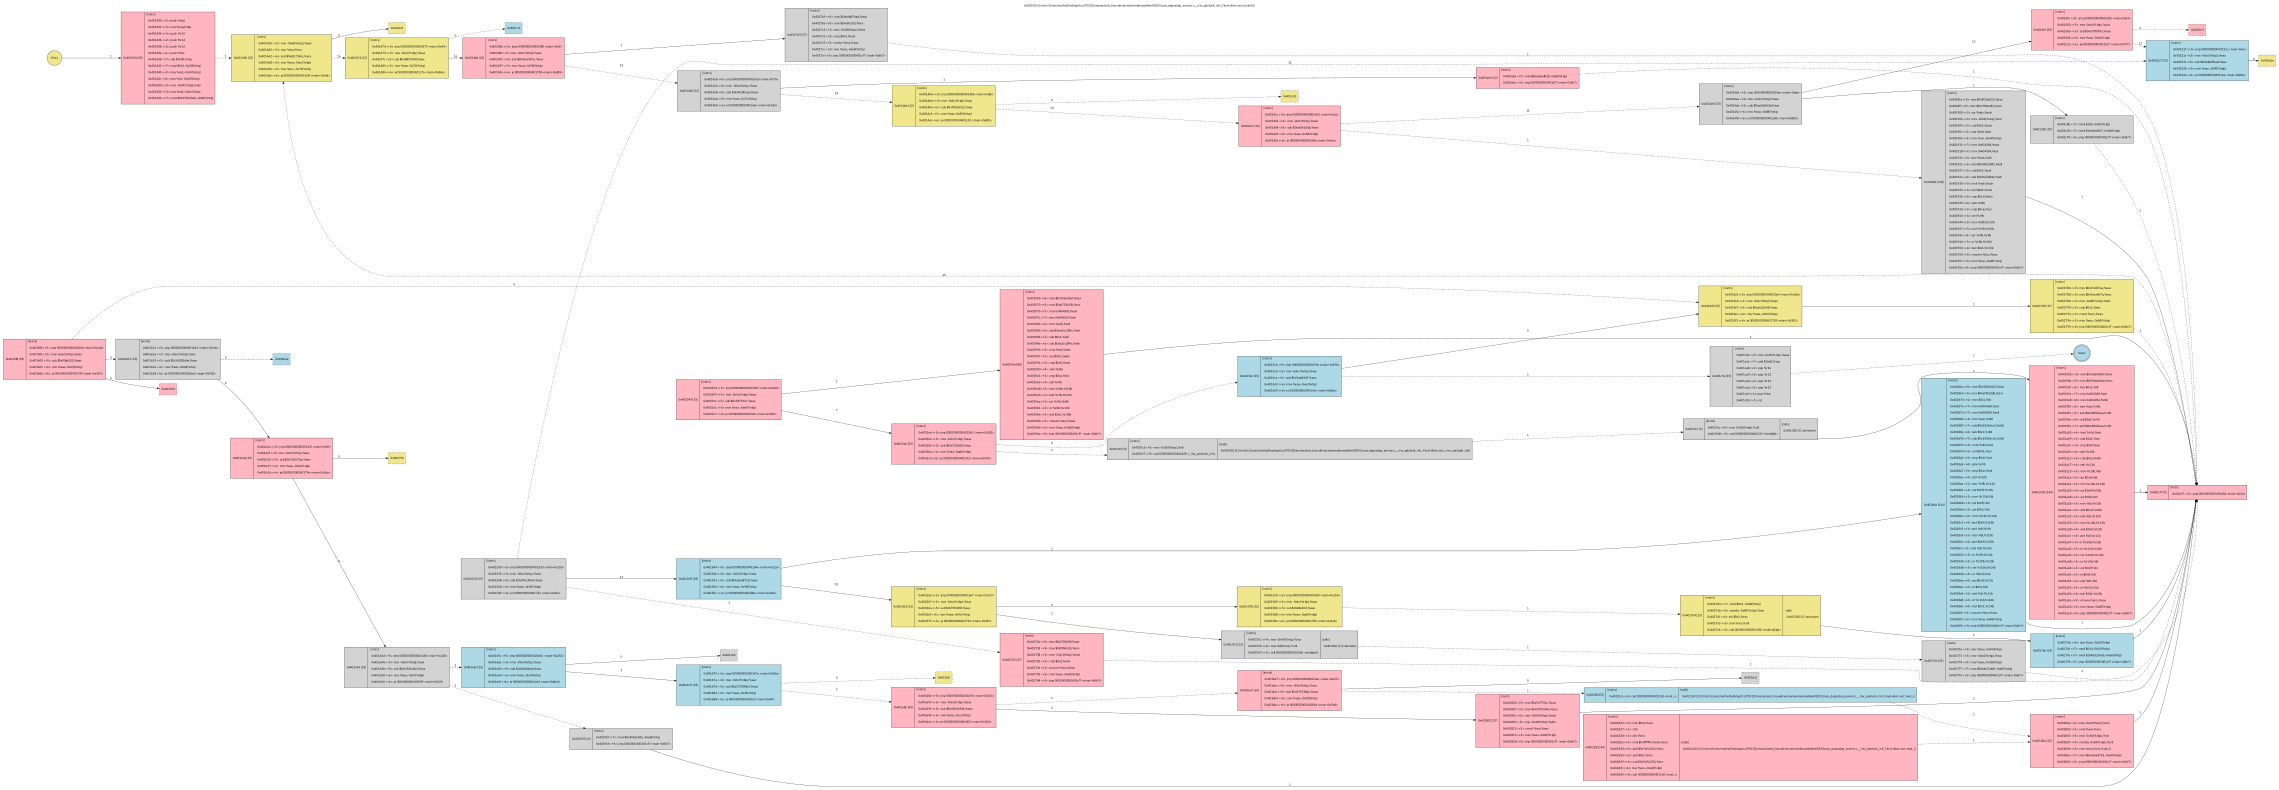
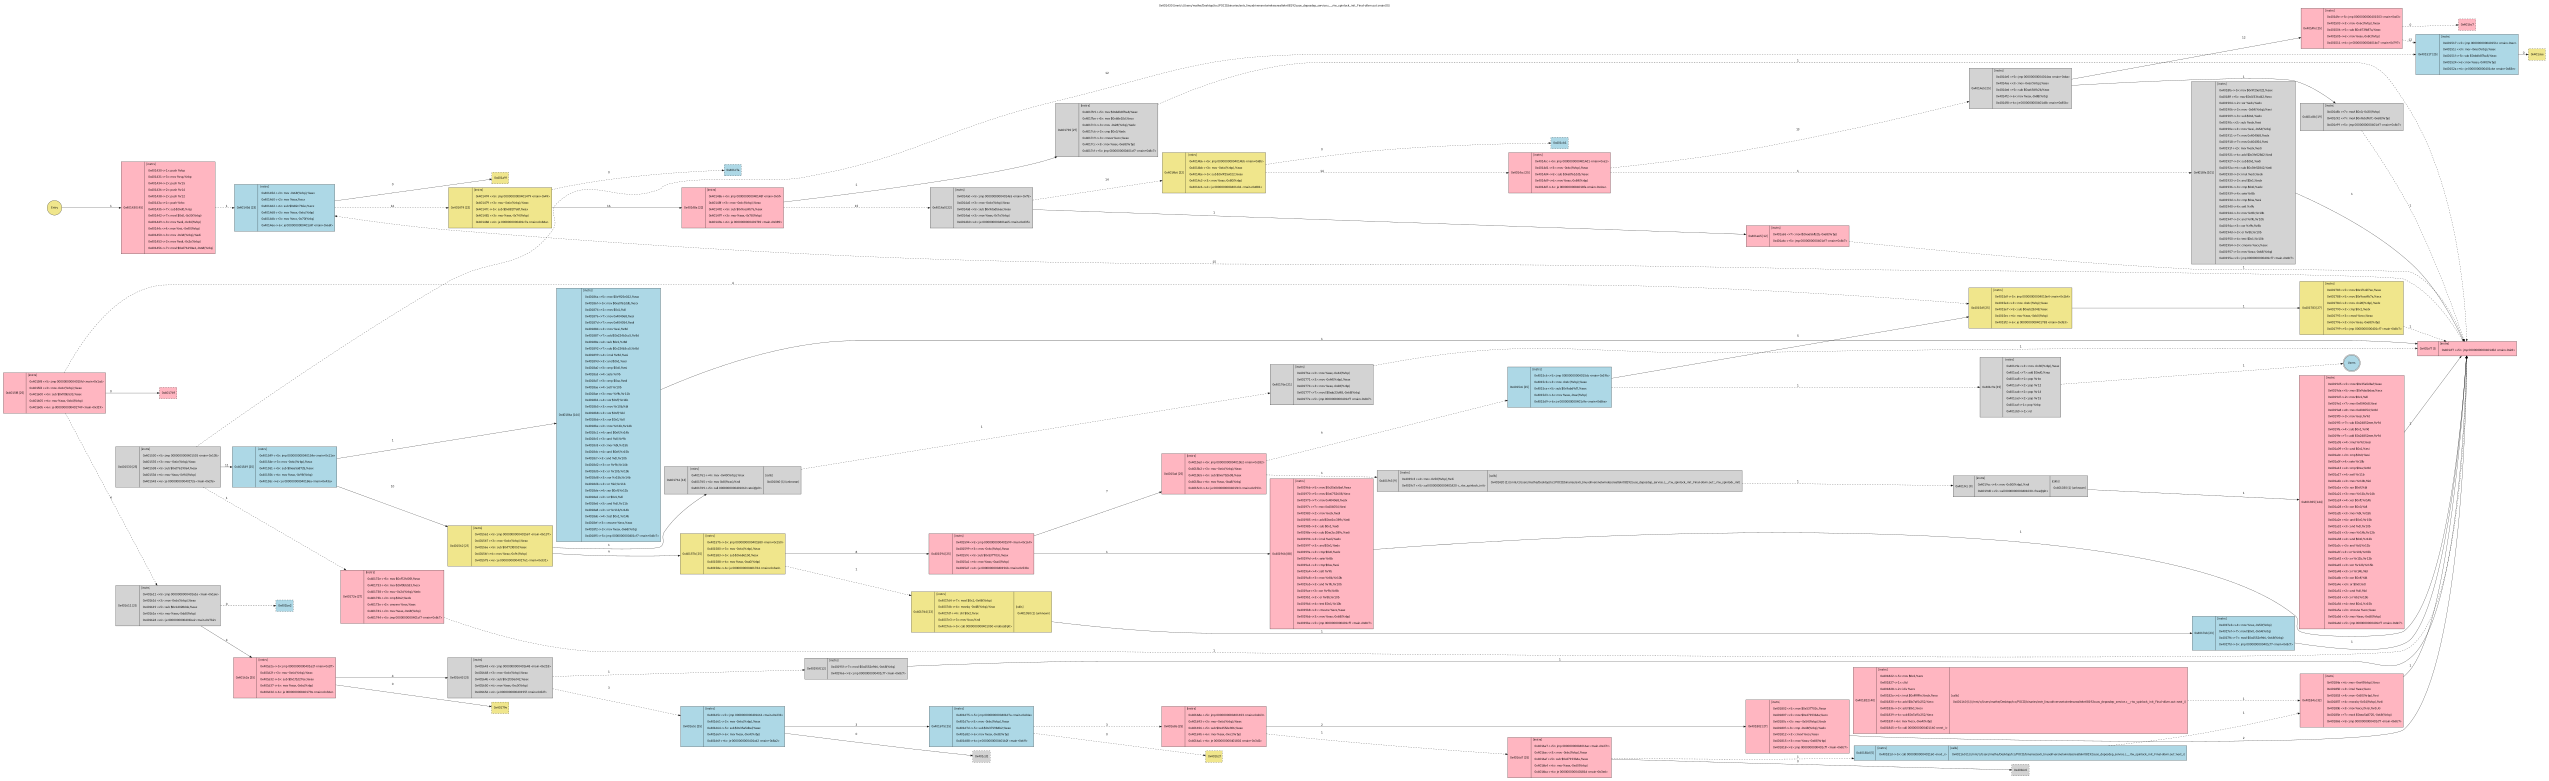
node "0x40145d [23]": fillcolor khaki -> lightblue
node "0x401cb1": fillcolor khaki -> lightblue
edge "0x40157b [25]" -> "0x401594 [25]": added, label "8"
